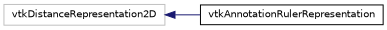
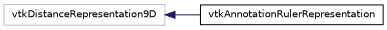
node "vtkDistanceRepresentation2D": label "vtkDistanceRepresentation2D" -> "vtkDistanceRepresentation9D"
